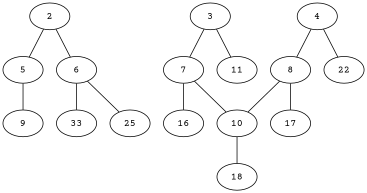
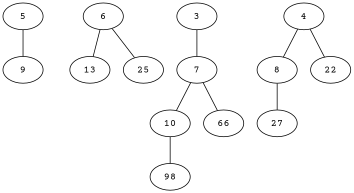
node "2": removed
node "11": removed
edge "8" -- "10": removed
node "33": label "33" -> "13"
node "16": label "16" -> "66"
node "17": label "17" -> "27"
node "18": label "18" -> "98"
